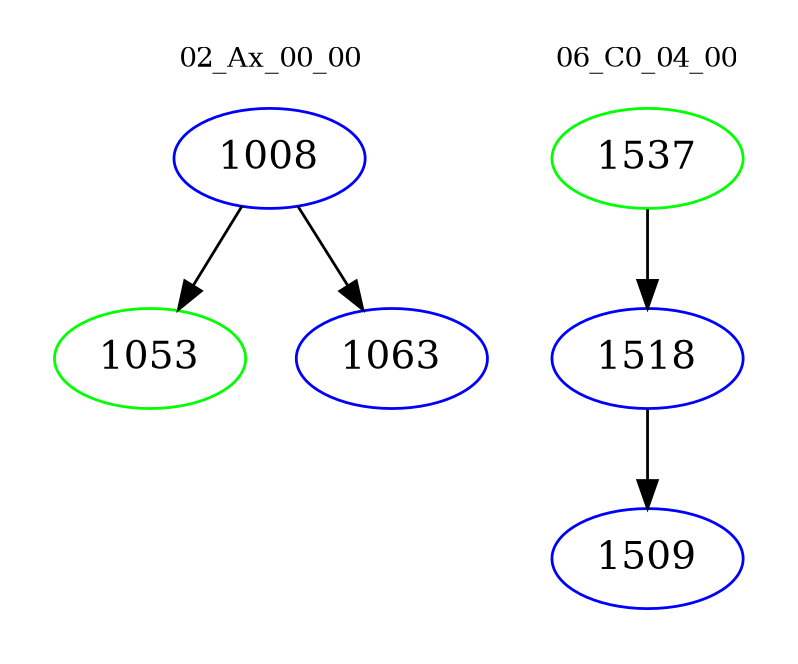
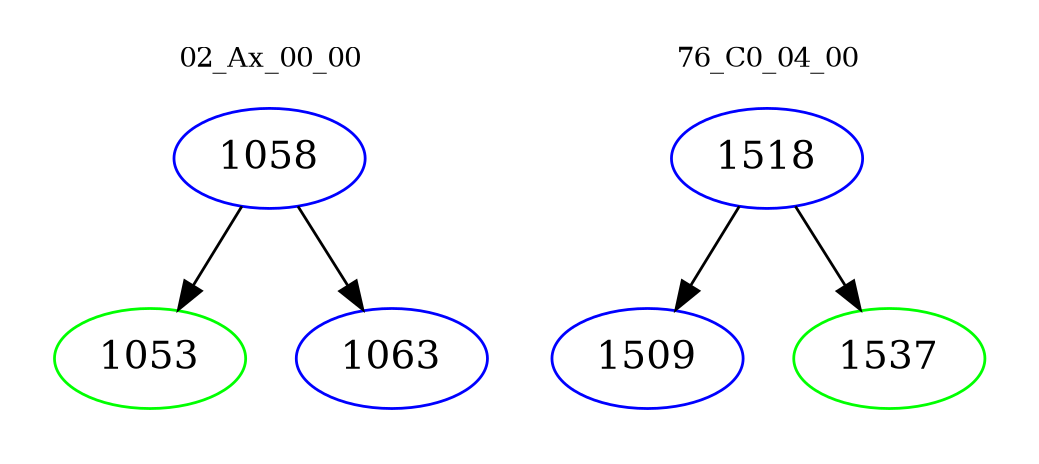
cluster "06_C0_04_00": label "06_C0_04_00" -> "76_C0_04_00"
node "1008": label "1008" -> "1058"
edge "1537" -> "1518": reversed
